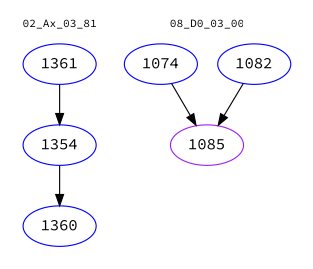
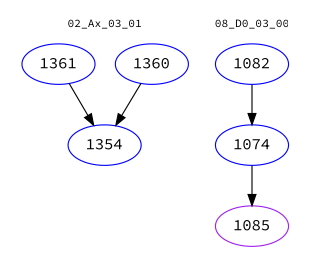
cluster "02_Ax_03_81": label "02_Ax_03_81" -> "02_Ax_03_01"
edge "1082" -> "1085": now "1082" -> "1074"
edge "1354" -> "1360": reversed
